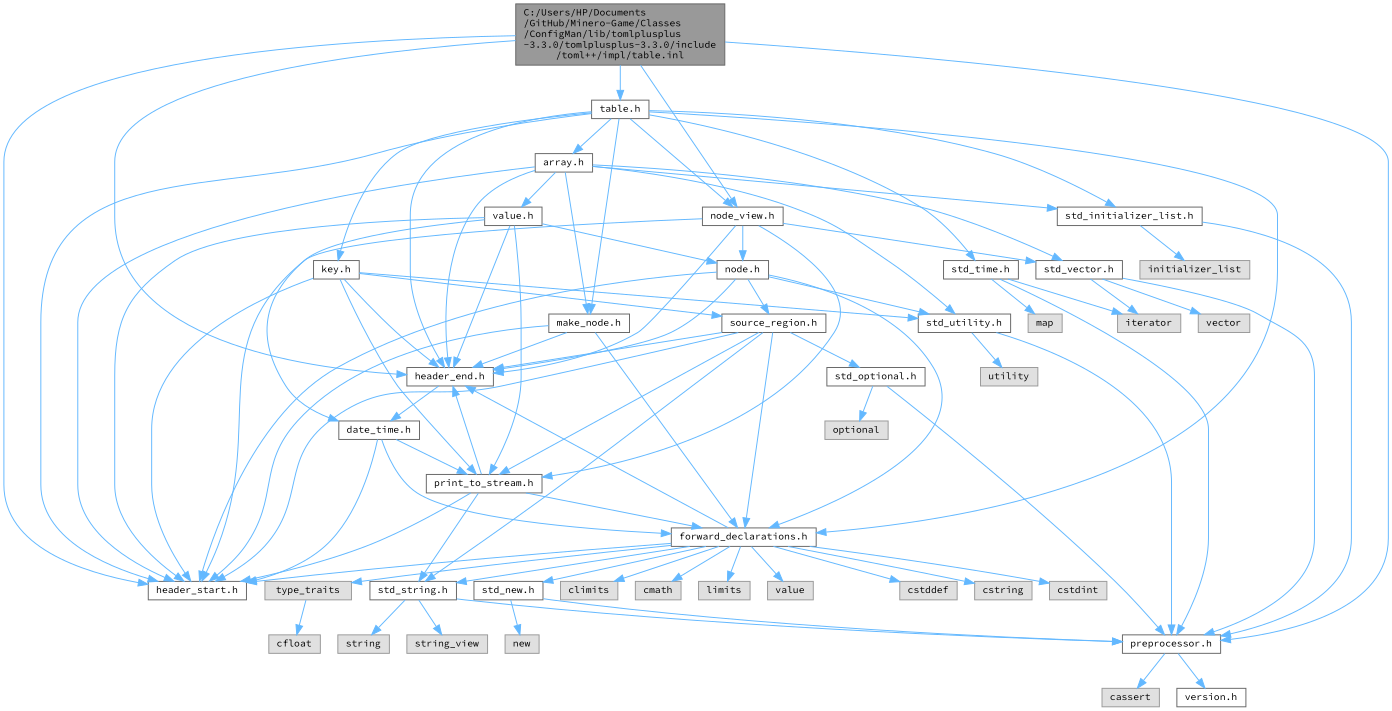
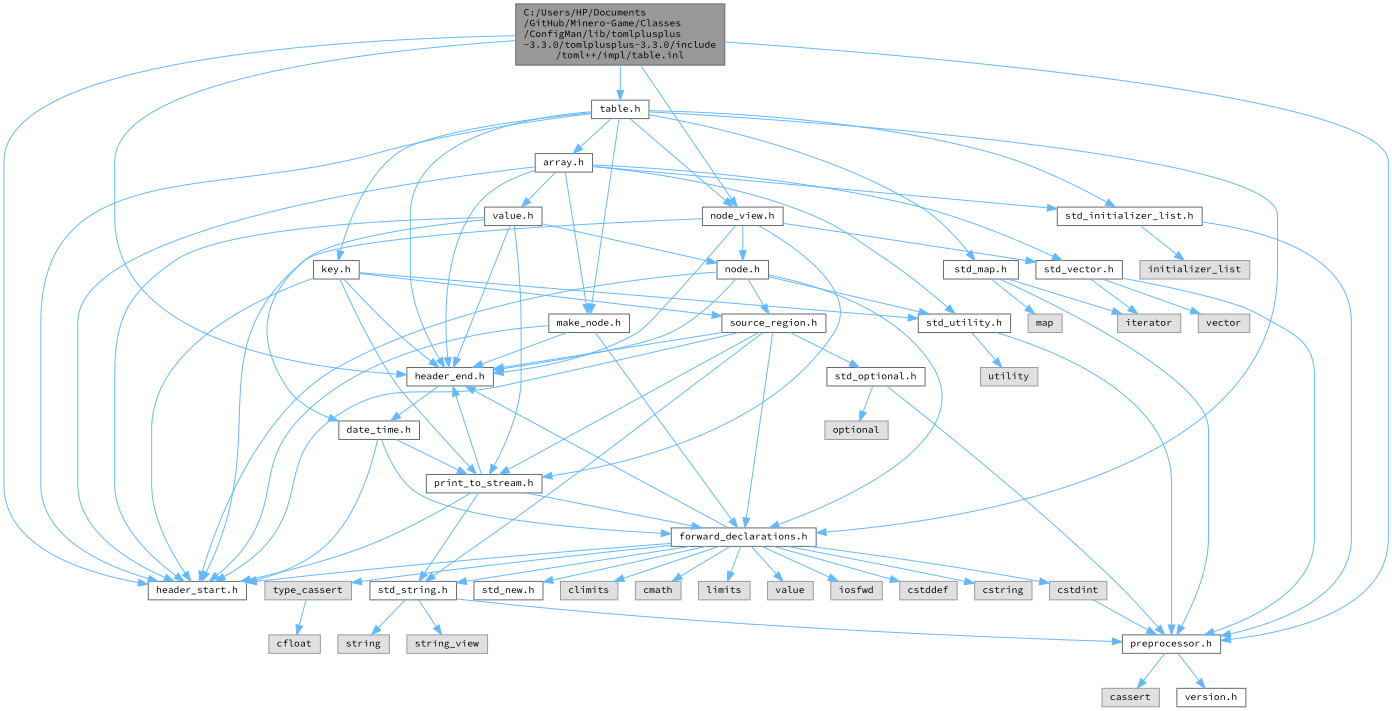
node "std_time.h": label "std_time.h" -> "std_map.h"
node "type_traits": label "type_traits" -> "type_cassert"
node "iosfwd": added
edge "std_new.h" -> "preprocessor.h": now "cstdint" -> "preprocessor.h"
node "new": removed
